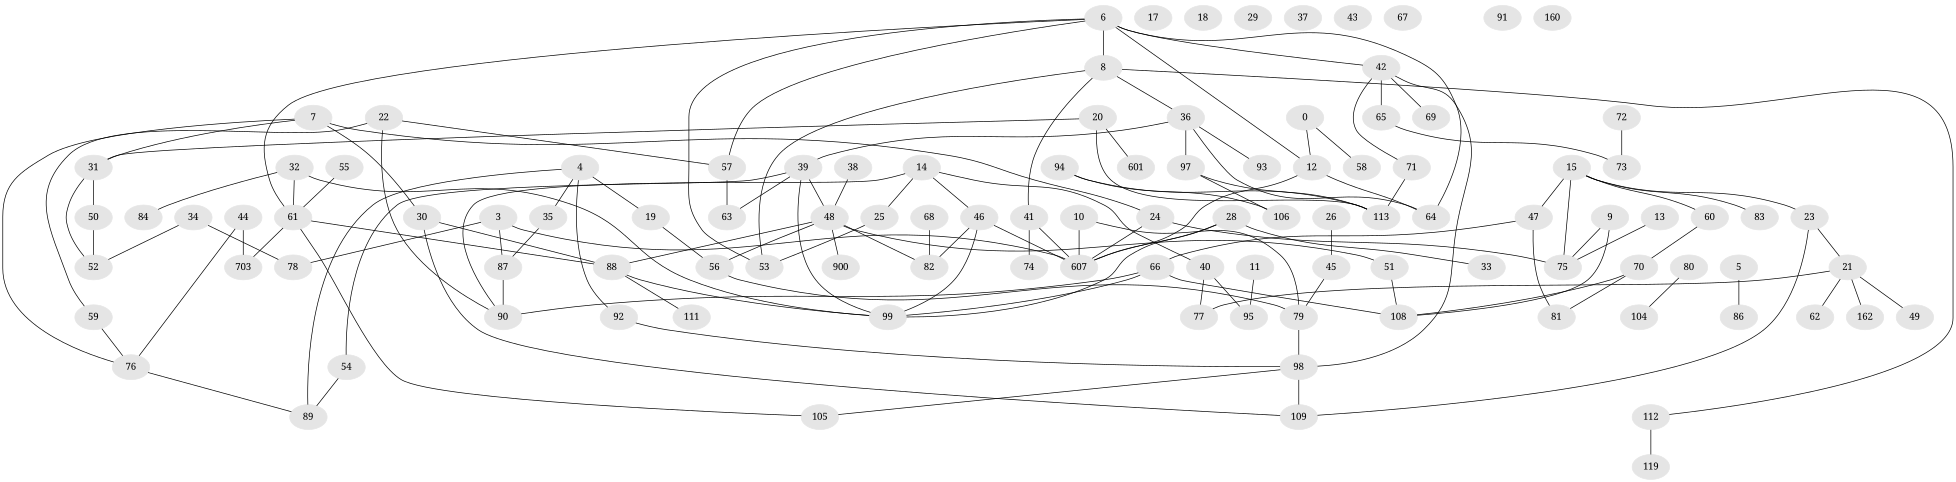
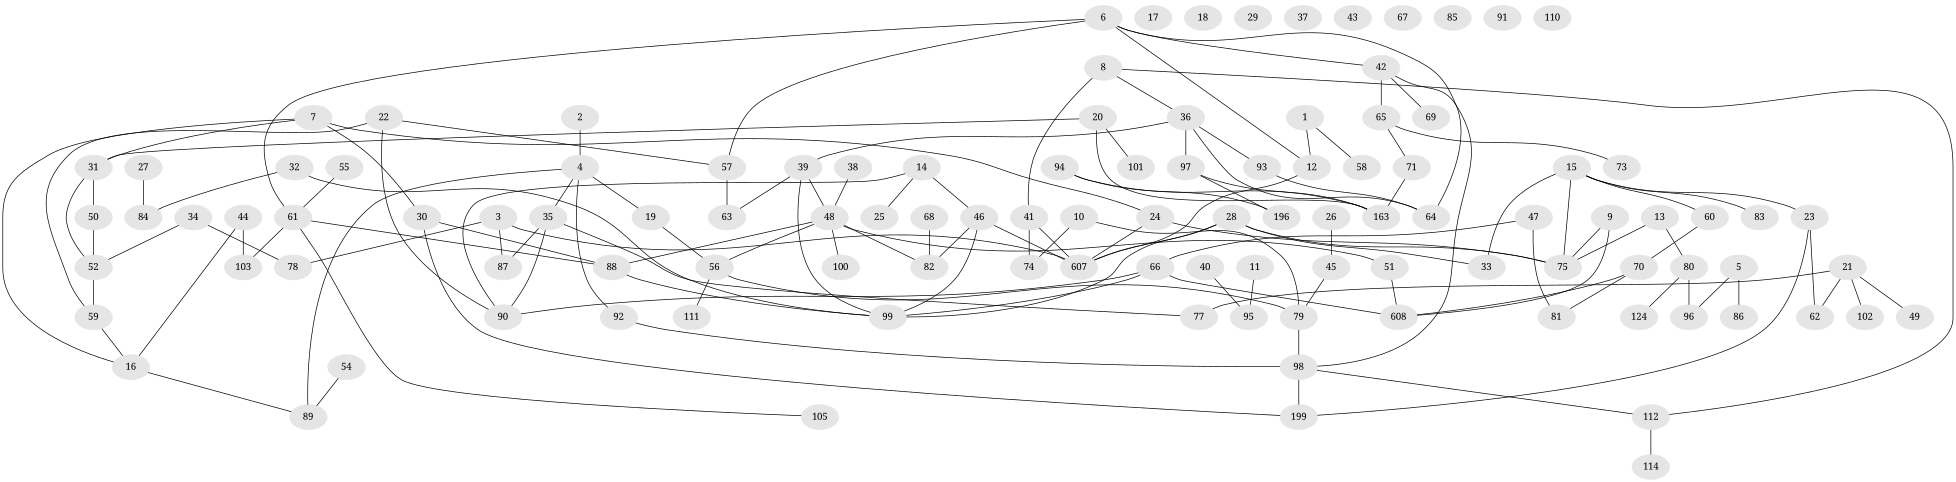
node "85": added
node "160": label "160" -> "110"
edge "6" -- "8": removed
node "2": added
node "0": label "0" -> "1"
node "72": removed
edge "42" -- "71": now "65" -- "71"
node "27": added
node "601": label "601" -> "101"
edge "32" -- "61": removed
edge "12" -- "64": now "93" -- "64"
edge "15" -- "47": now "15" -- "33"
edge "39" -- "54": removed
edge "14" -- "40": removed
node "106": label "106" -> "196"
node "113": label "113" -> "163"
edge "13" -- "80": added
edge "23" -- "21": now "23" -- "62"
edge "10" -- "607": now "10" -- "74"
edge "28" -- "75": added
node "703": label "703" -> "103"
node "53": removed
node "900": label "900" -> "100"
edge "52" -- "59": added
edge "87" -- "90": now "35" -- "90"
edge "88" -- "111": now "56" -- "111"
edge "40" -- "77": now "35" -- "77"
node "108": label "108" -> "608"
node "104": label "104" -> "124"
node "96": added
node "162": label "162" -> "102"
node "76": label "76" -> "16"
edge "98" -- "105": now "98" -- "112"
node "109": label "109" -> "199"
node "119": label "119" -> "114"
